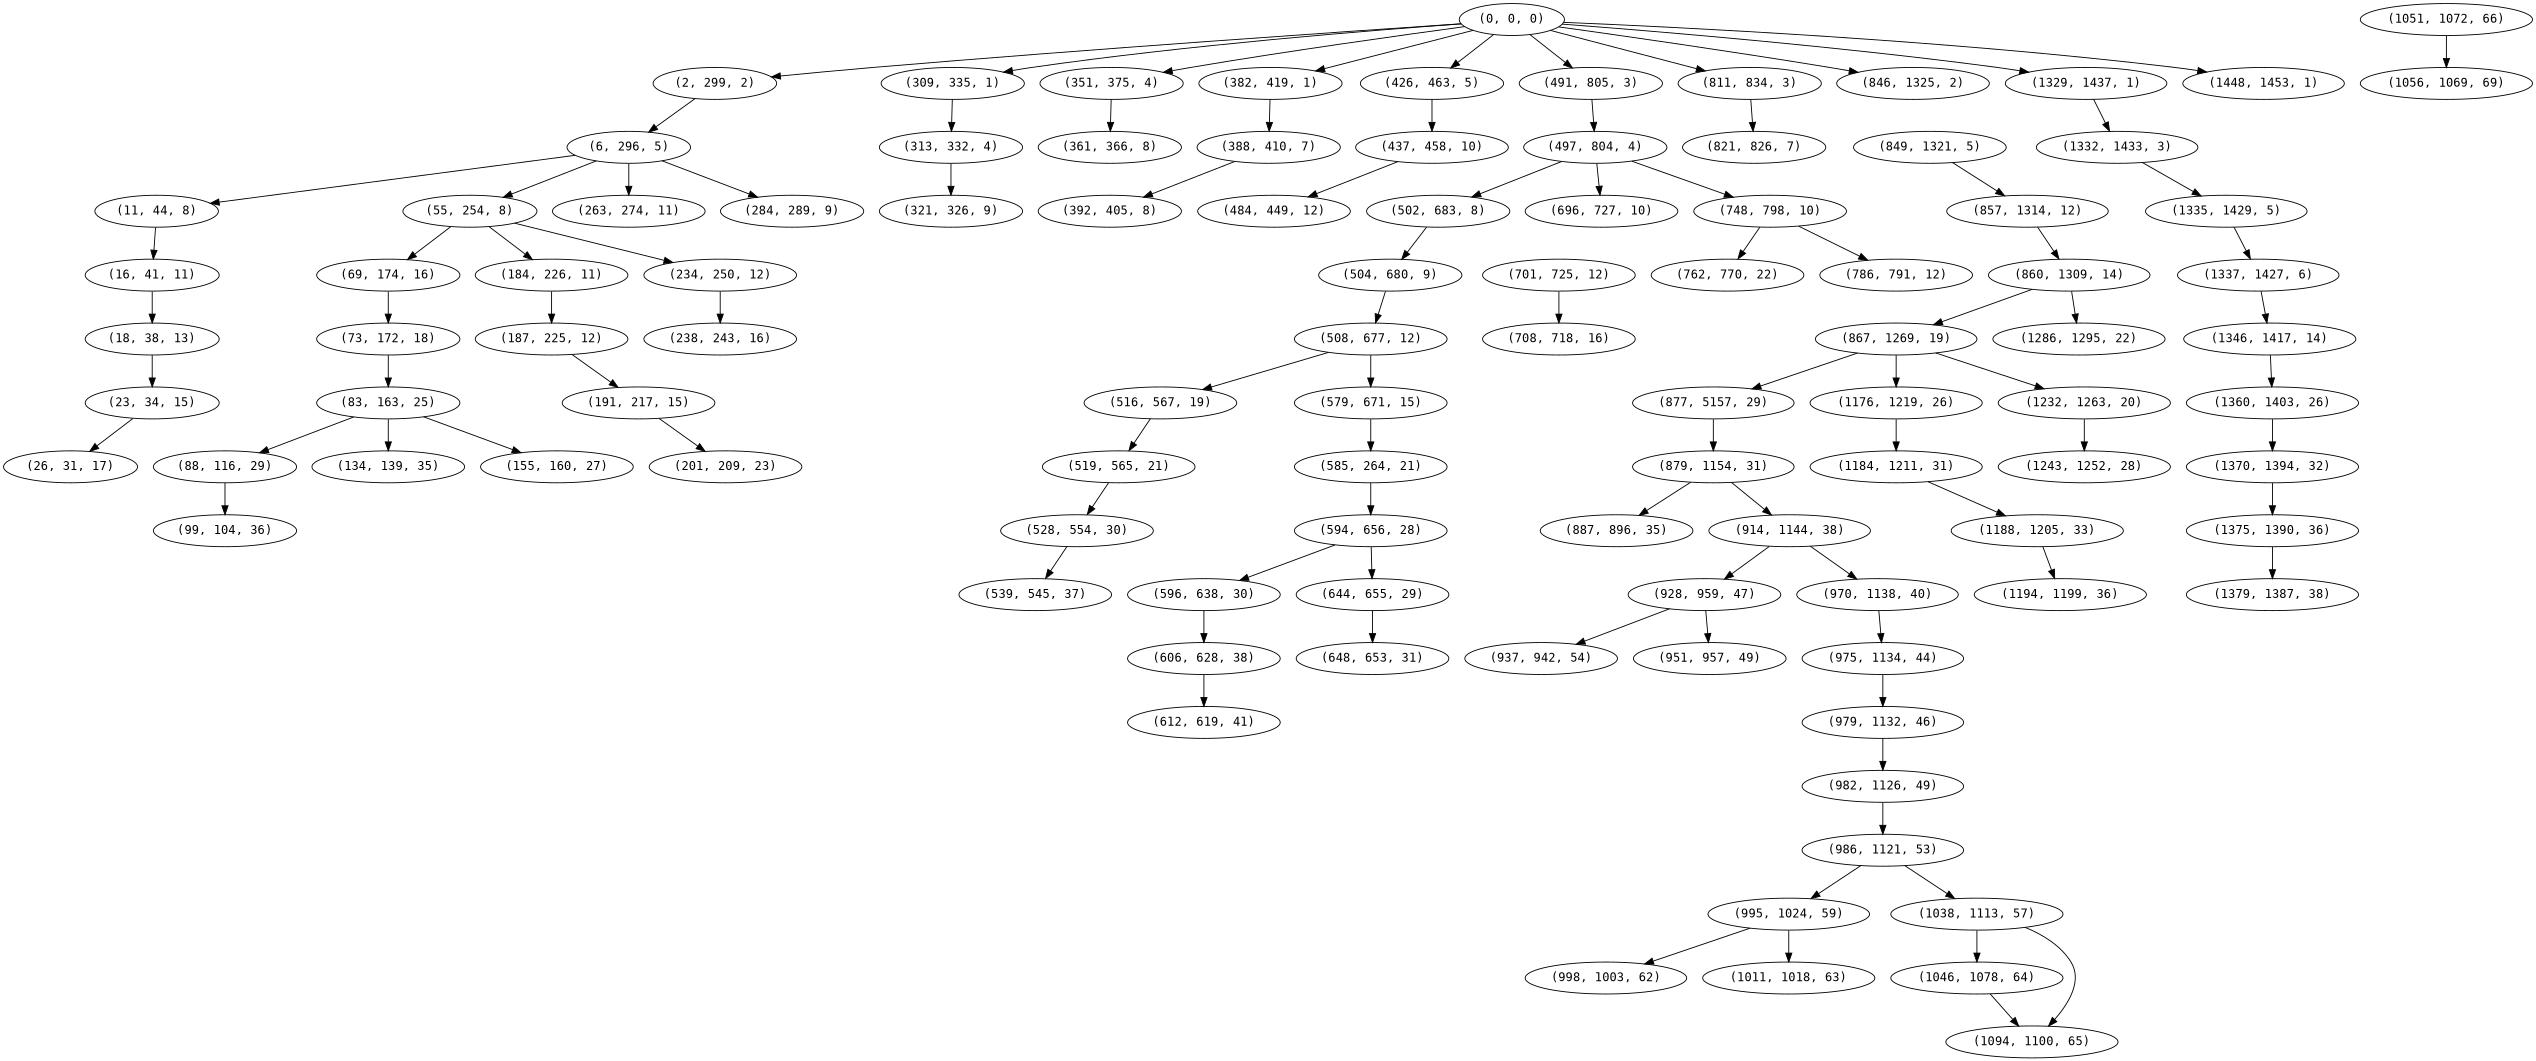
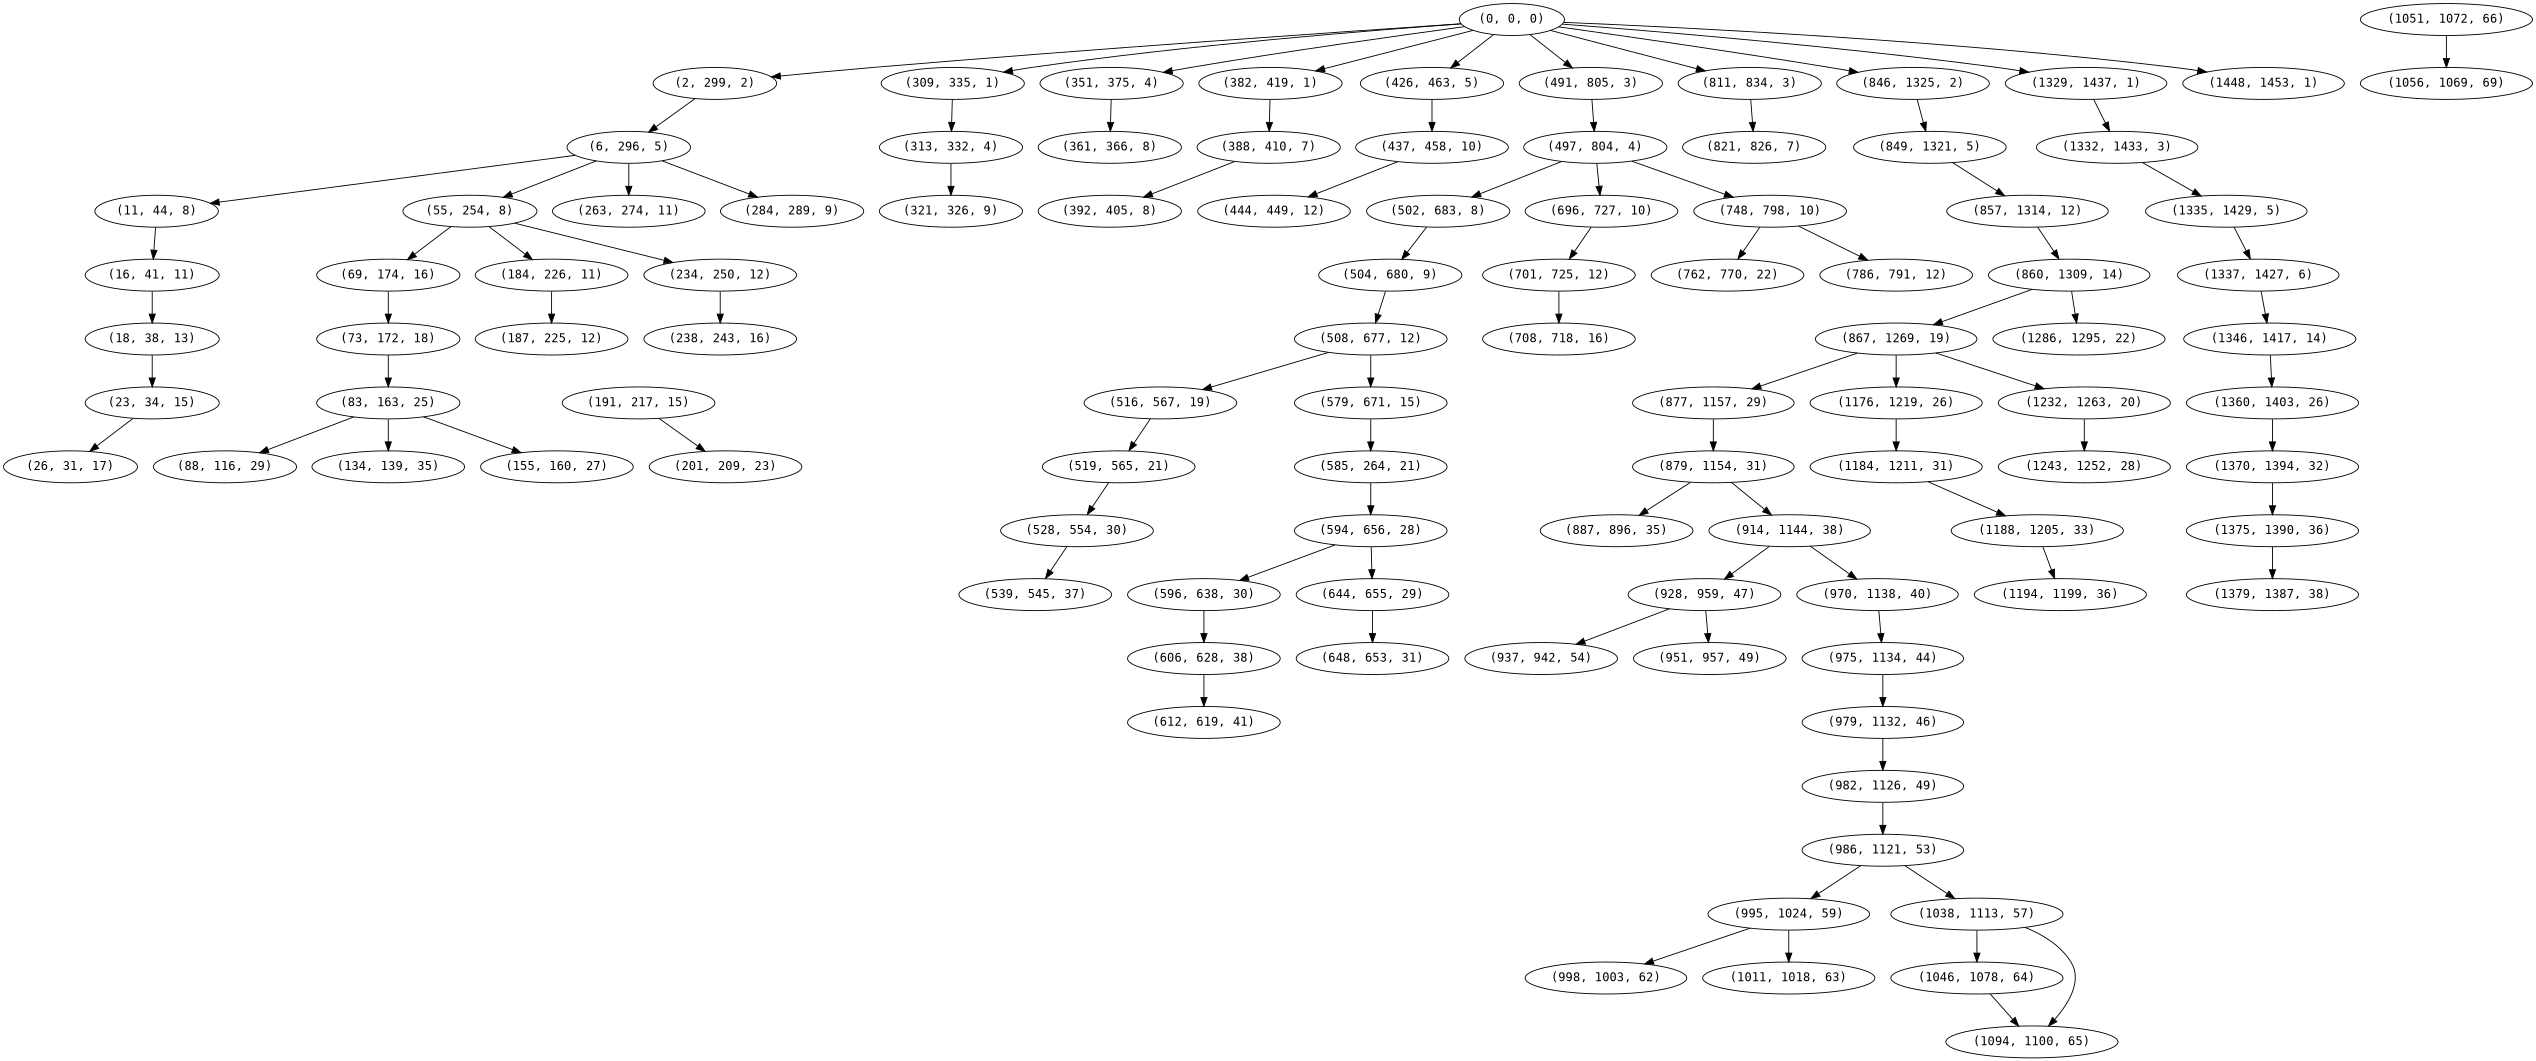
edge "(846, 1325, 2)" -> "(849, 1321, 5)": added
node "(484, 449, 12)": label "(484, 449, 12)" -> "(444, 449, 12)"
edge "(696, 727, 10)" -> "(701, 725, 12)": added
edge "(187, 225, 12)" -> "(191, 217, 15)": removed
node "(877, 5157, 29)": label "(877, 5157, 29)" -> "(877, 1157, 29)"
node "(99, 104, 36)": removed
